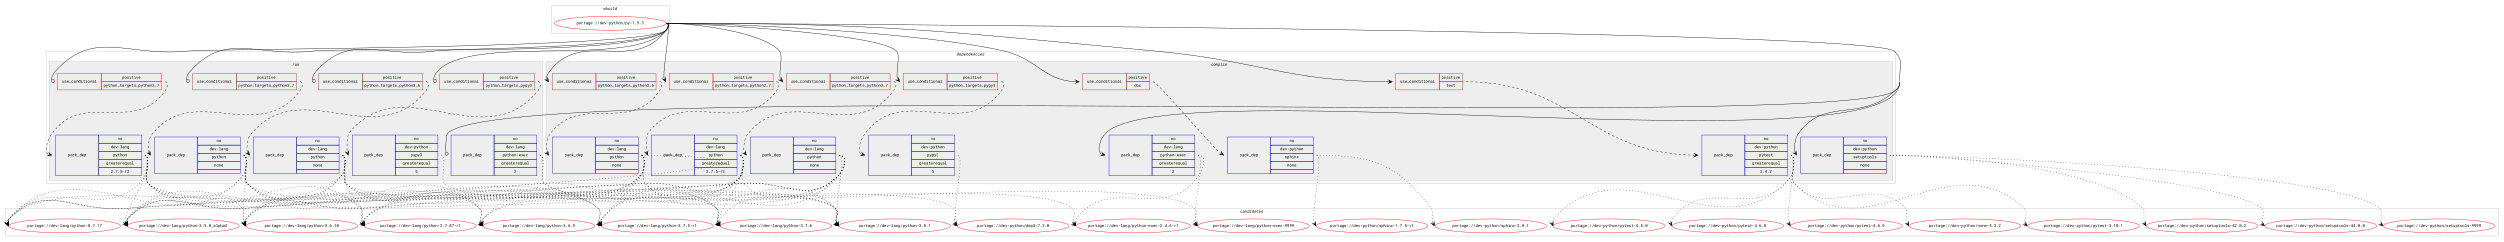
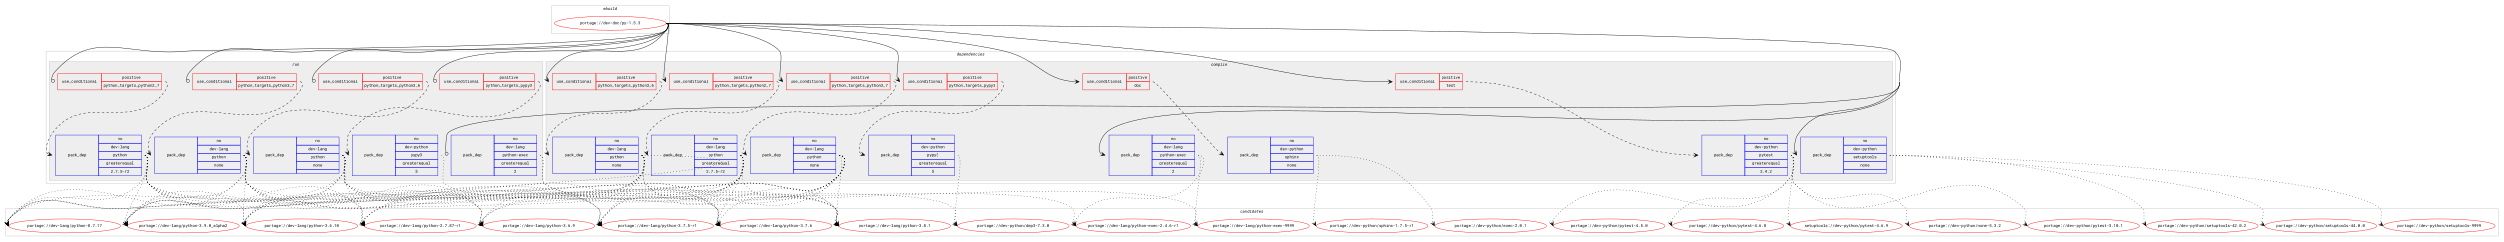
node "portage://dev-python/py-1.5.3": label "portage://dev-python/py-1.5.3" -> "portage://dev-doc/py-1.5.3"
node "portage://dev-python/sphinx-2.0.1": label "portage://dev-python/sphinx-2.0.1" -> "portage://dev-python/exec-2.0.1"
node "portage://dev-python/pytest-4.6.9": label "portage://dev-python/pytest-4.6.9" -> "setuptools://dev-python/pytest-4.6.9"
